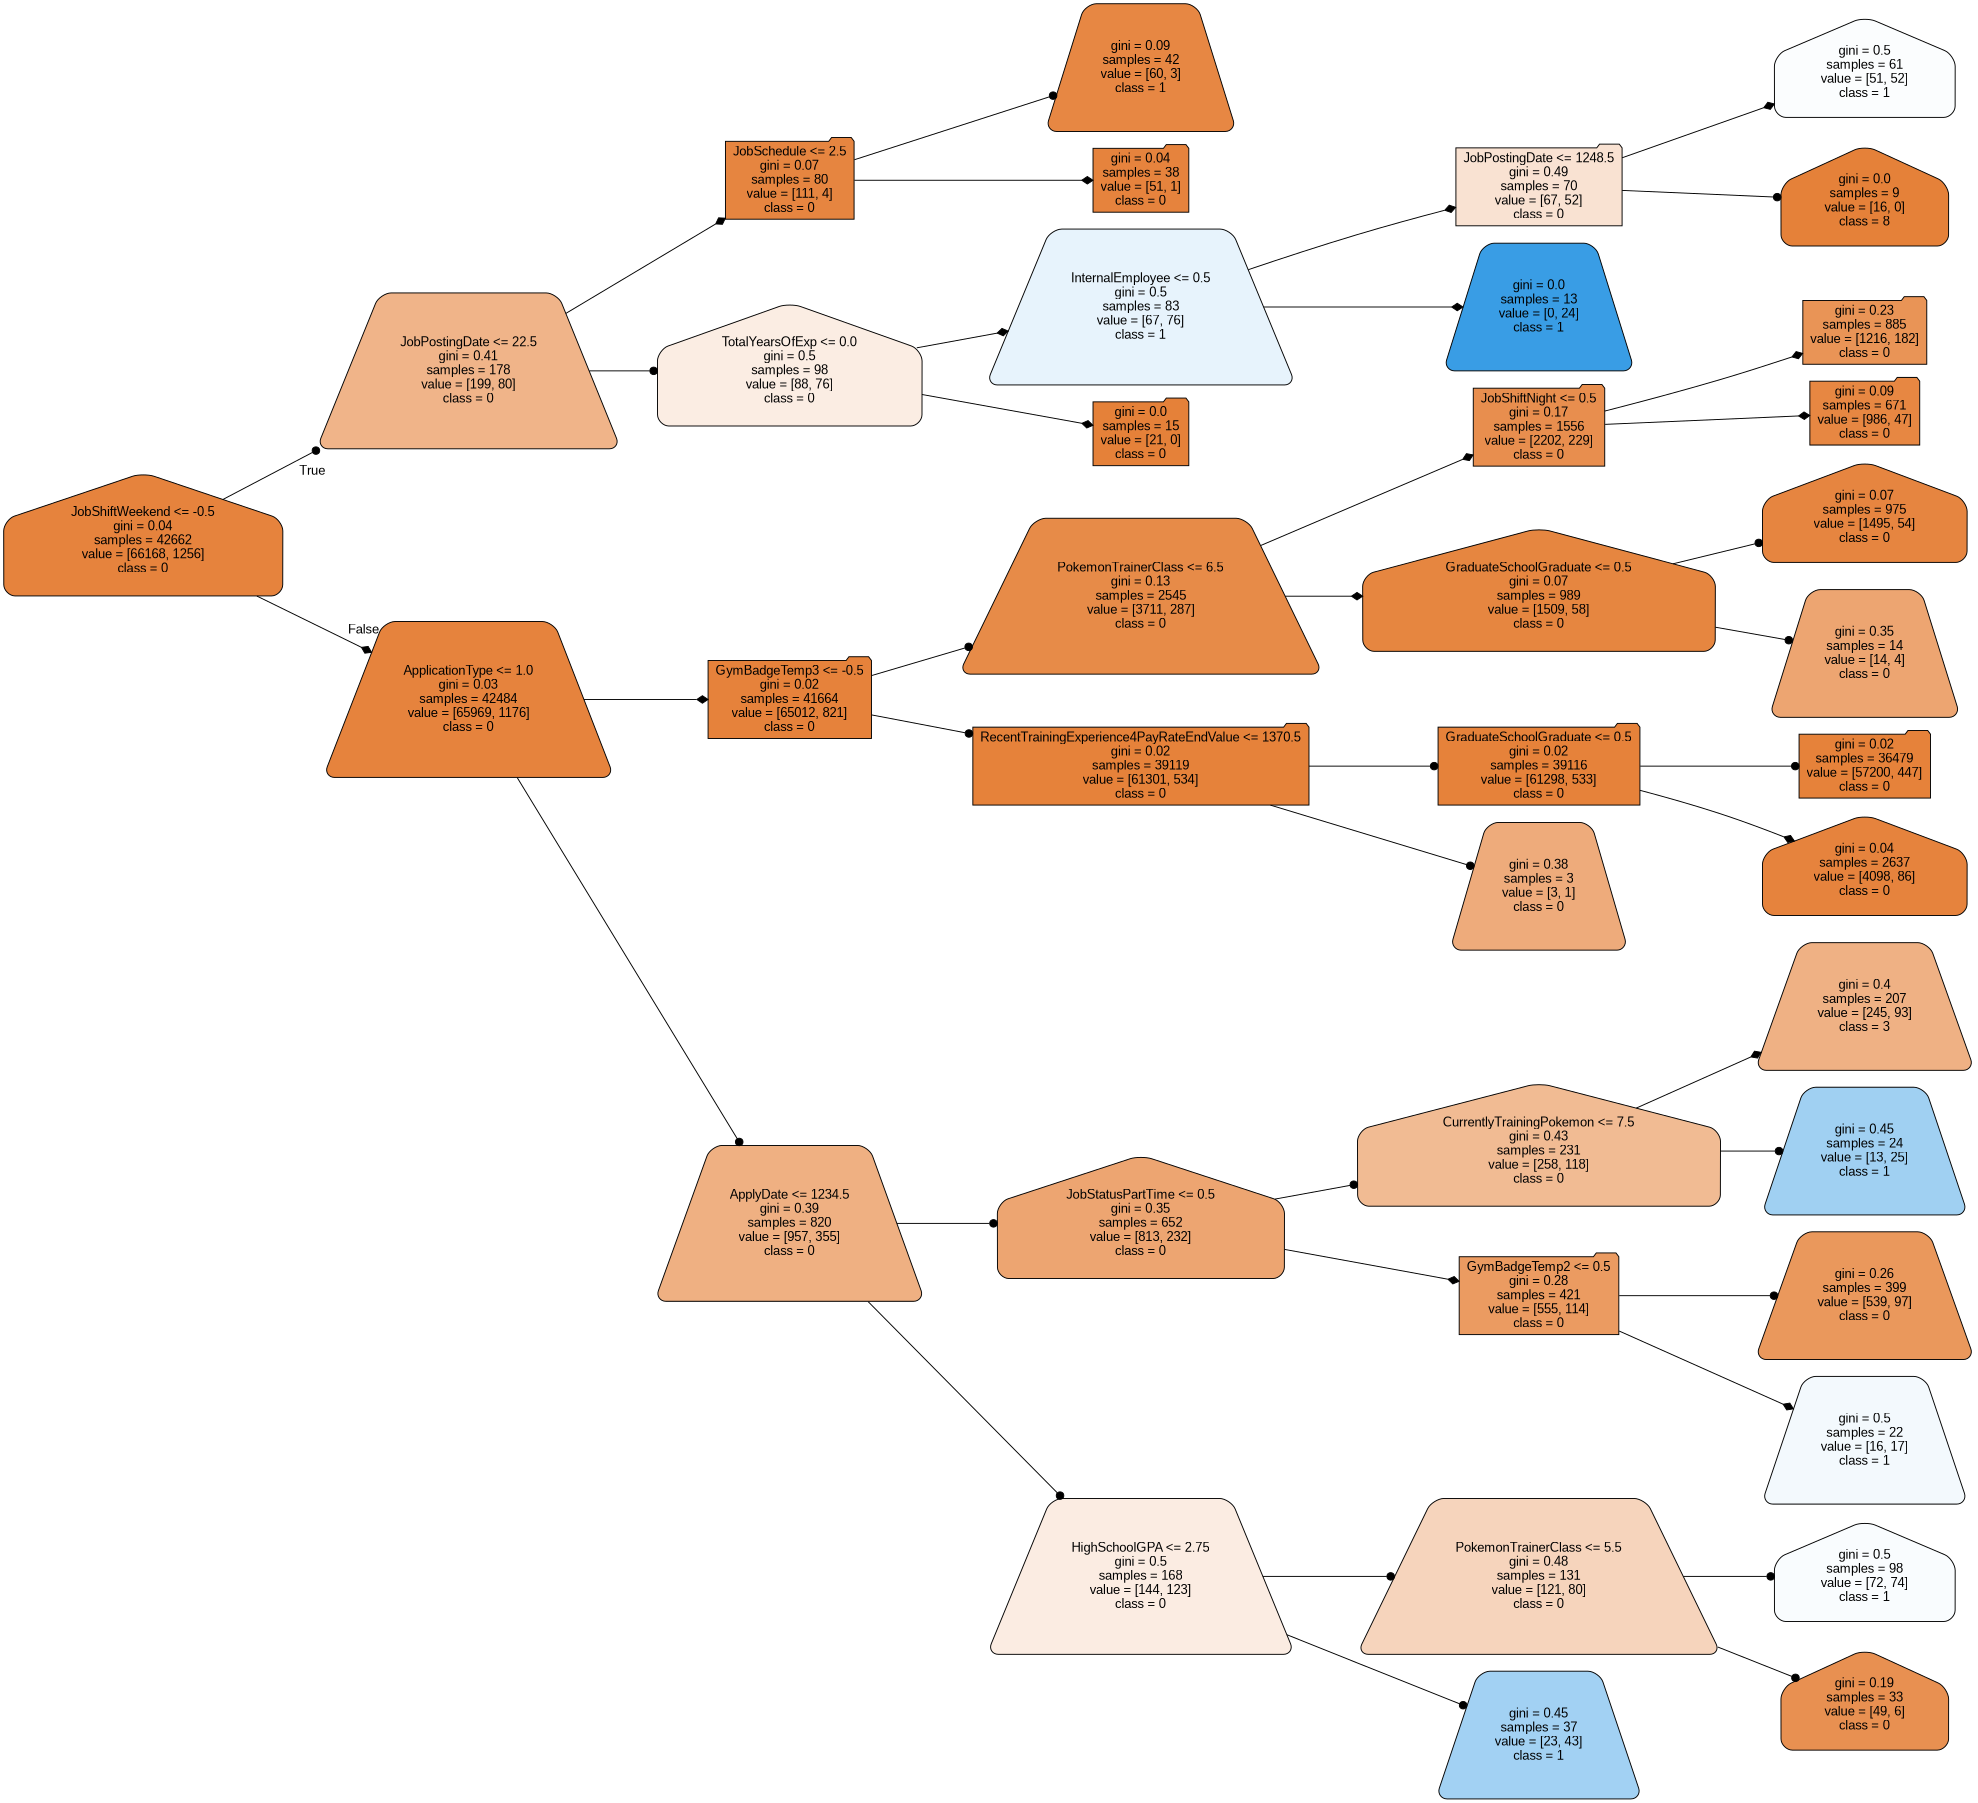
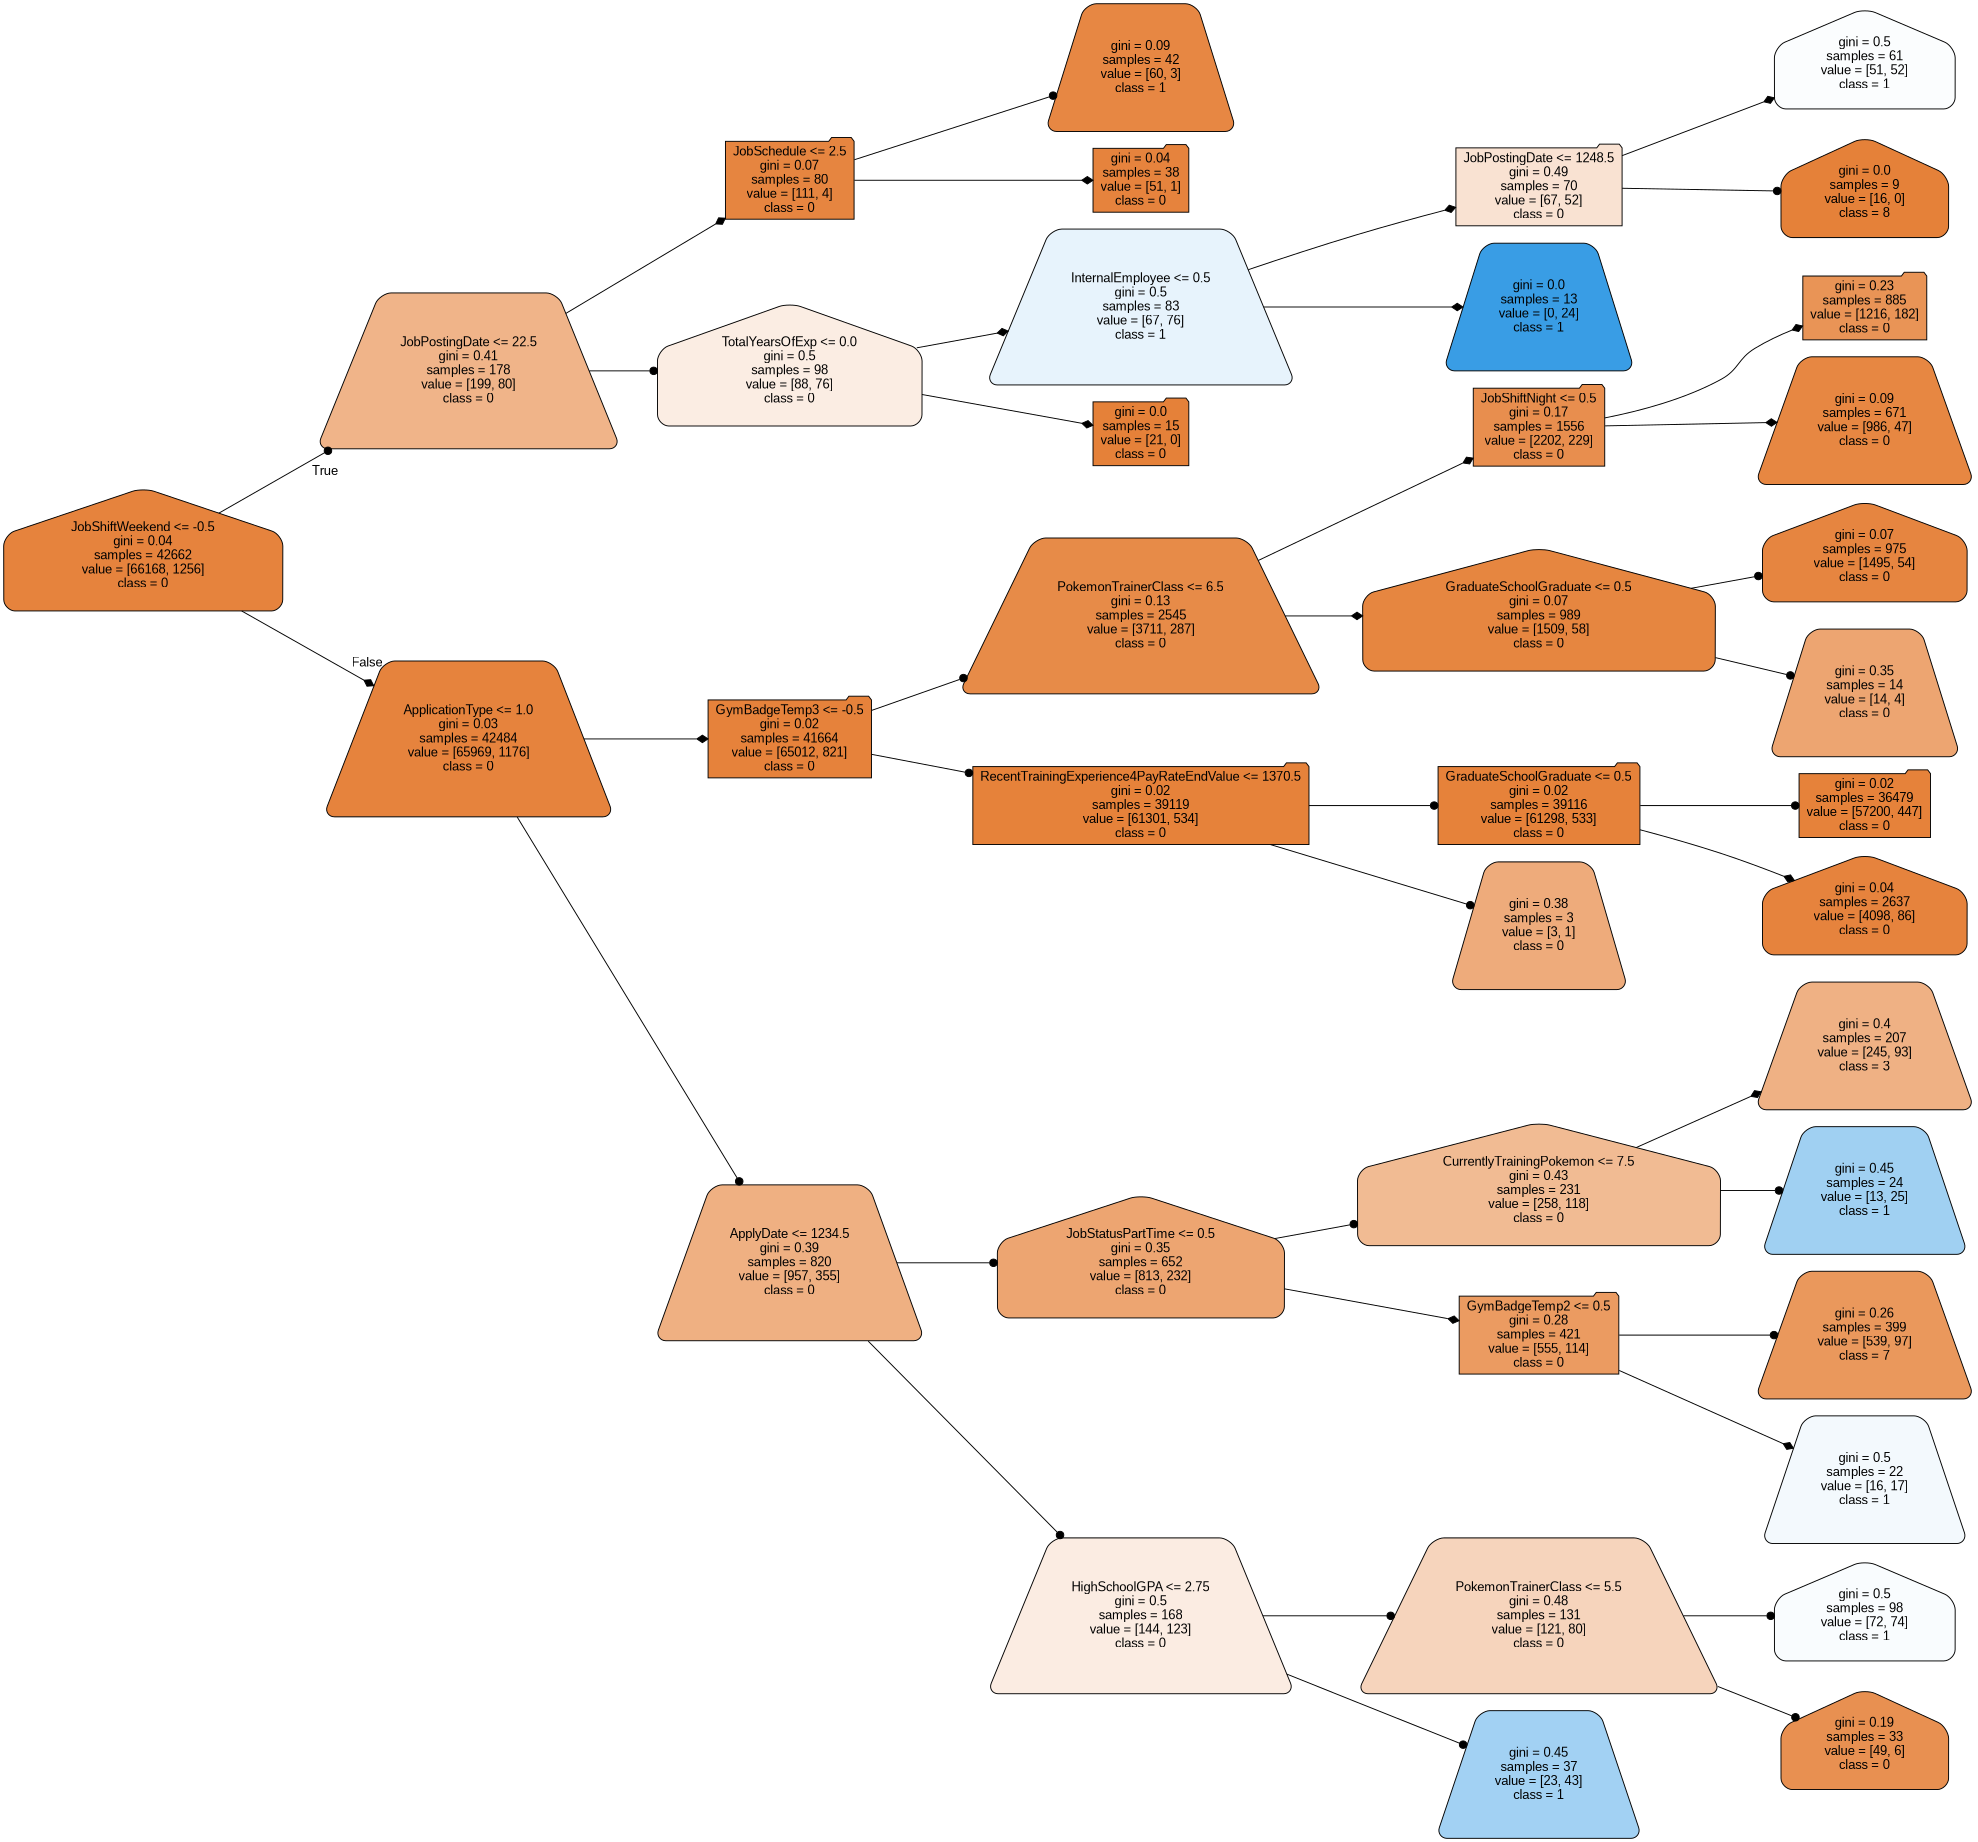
node "gini = 0.09 samples = 671 value = [986, 47] class = 0": shape folder -> trapezium
node "gini = 0.26 samples = 399 value = [539, 97] class = 0": label "gini = 0.26 samples = 399 value = [539, 97] class = 0" -> "gini = 0.26 samples = 399 value = [539, 97] class = 7"
